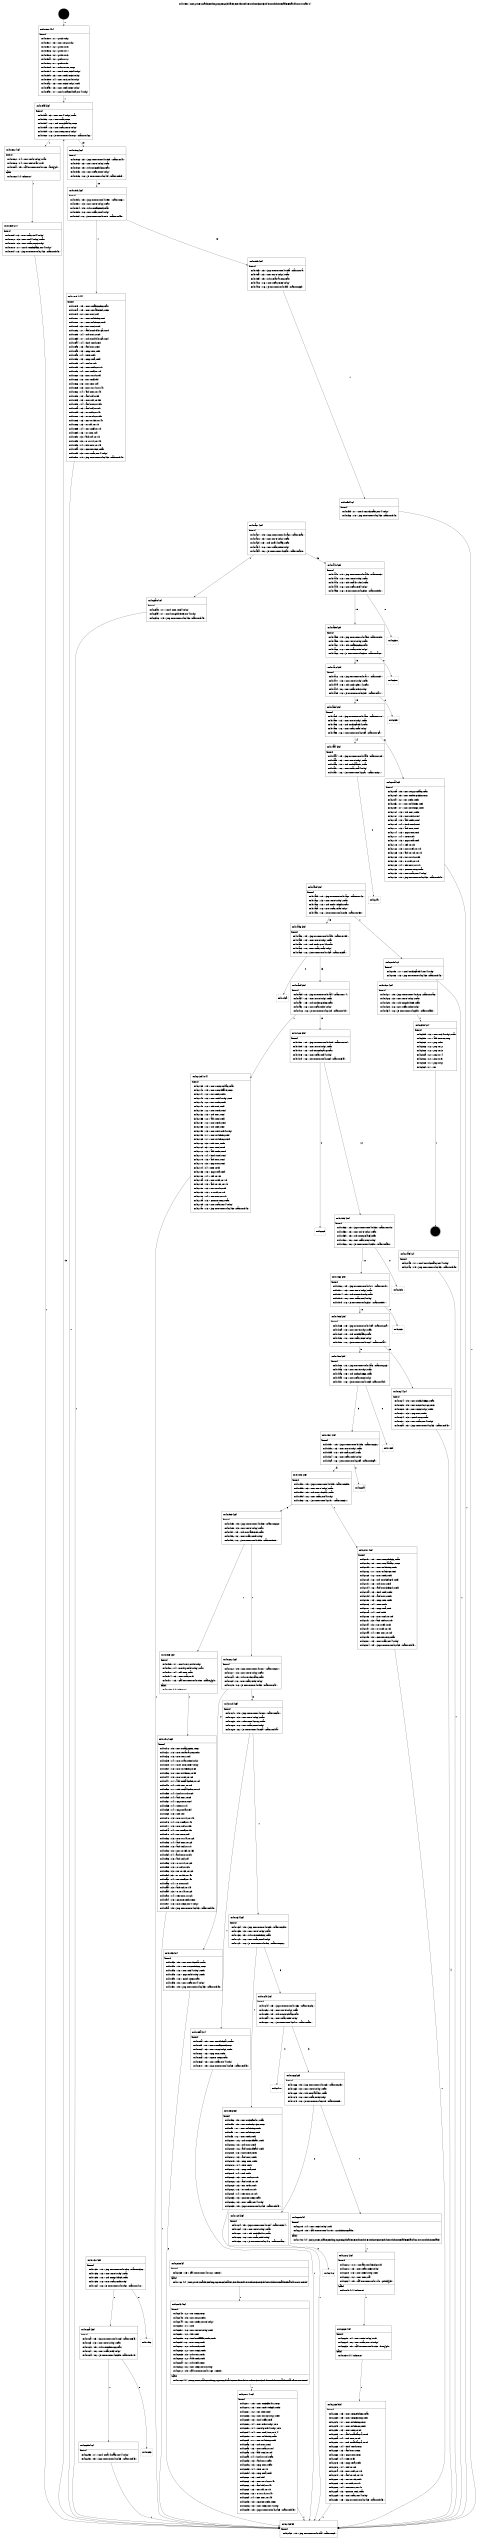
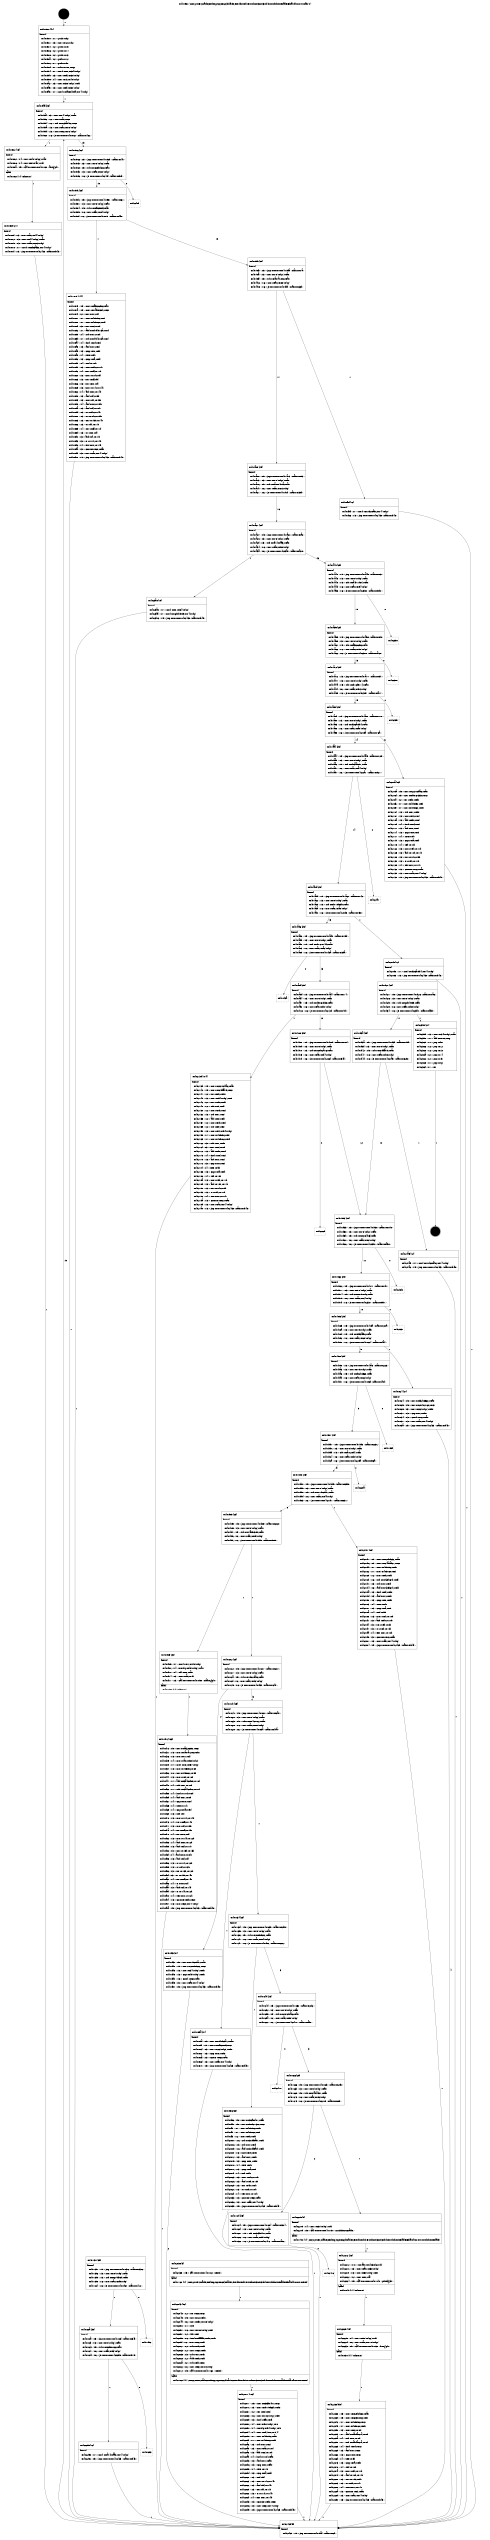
node "0x40248f": added
node "0x401a0e [25]": added
edge "0x401aa4 [25]" -> "0x401abd [25]": added, label "14"
node "0x401b3a [25]": added
edge "0x401b85 [25]" -> "0x401e24 [27]": label " 13" -> " 1"
